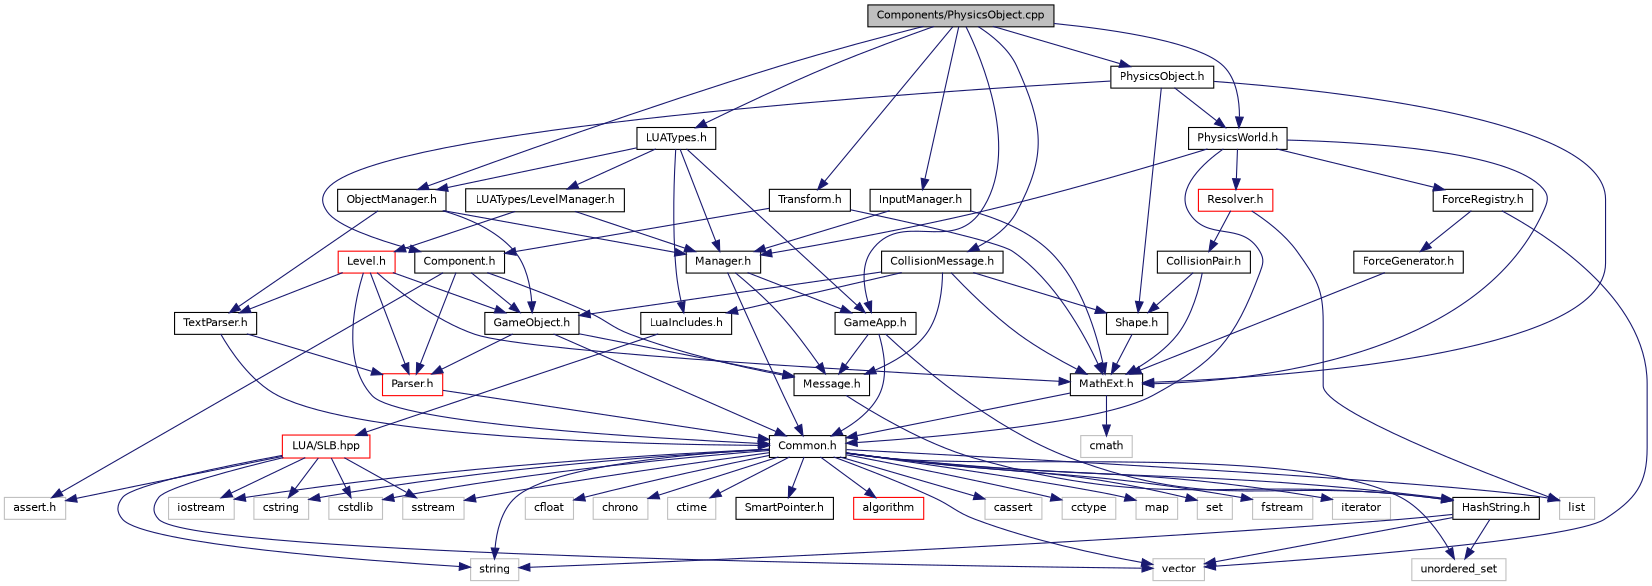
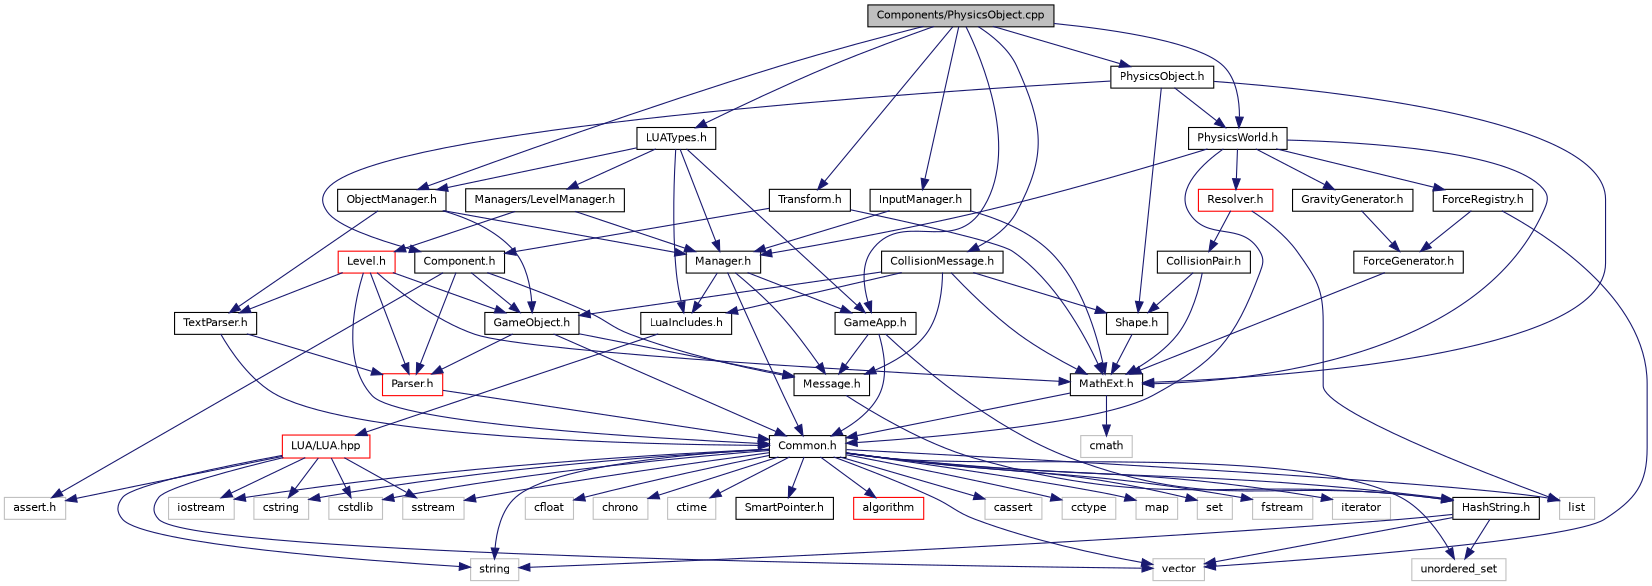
node "LUATypes/LevelManager.h": label "LUATypes/LevelManager.h" -> "Managers/LevelManager.h"
node "GravityGenerator.h": added
edge "Manager.h" -> "LuaIncludes.h": added
node "LUA/SLB.hpp": label "LUA/SLB.hpp" -> "LUA/LUA.hpp"
